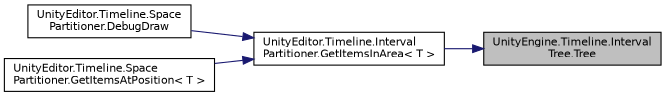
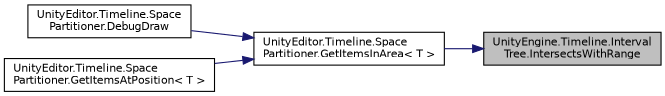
node "UnityEditor.Timeline.Interval Partitioner.GetItemsInArea< T >": label "UnityEditor.Timeline.Interval Partitioner.GetItemsInArea< T >" -> "UnityEditor.Timeline.Space Partitioner.GetItemsInArea< T >"
node "UnityEngine.Timeline.Interval Tree.Tree": label "UnityEngine.Timeline.Interval Tree.Tree" -> "UnityEngine.Timeline.Interval Tree.IntersectsWithRange"
